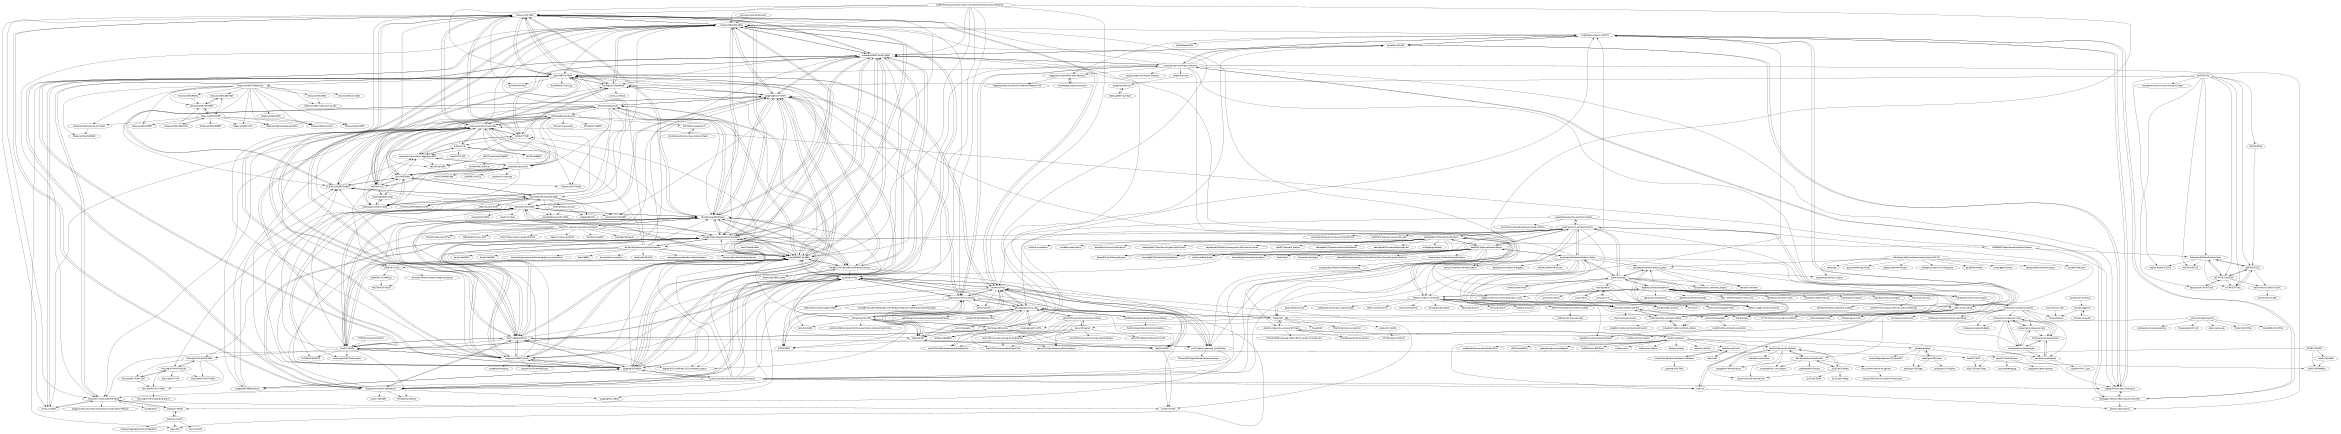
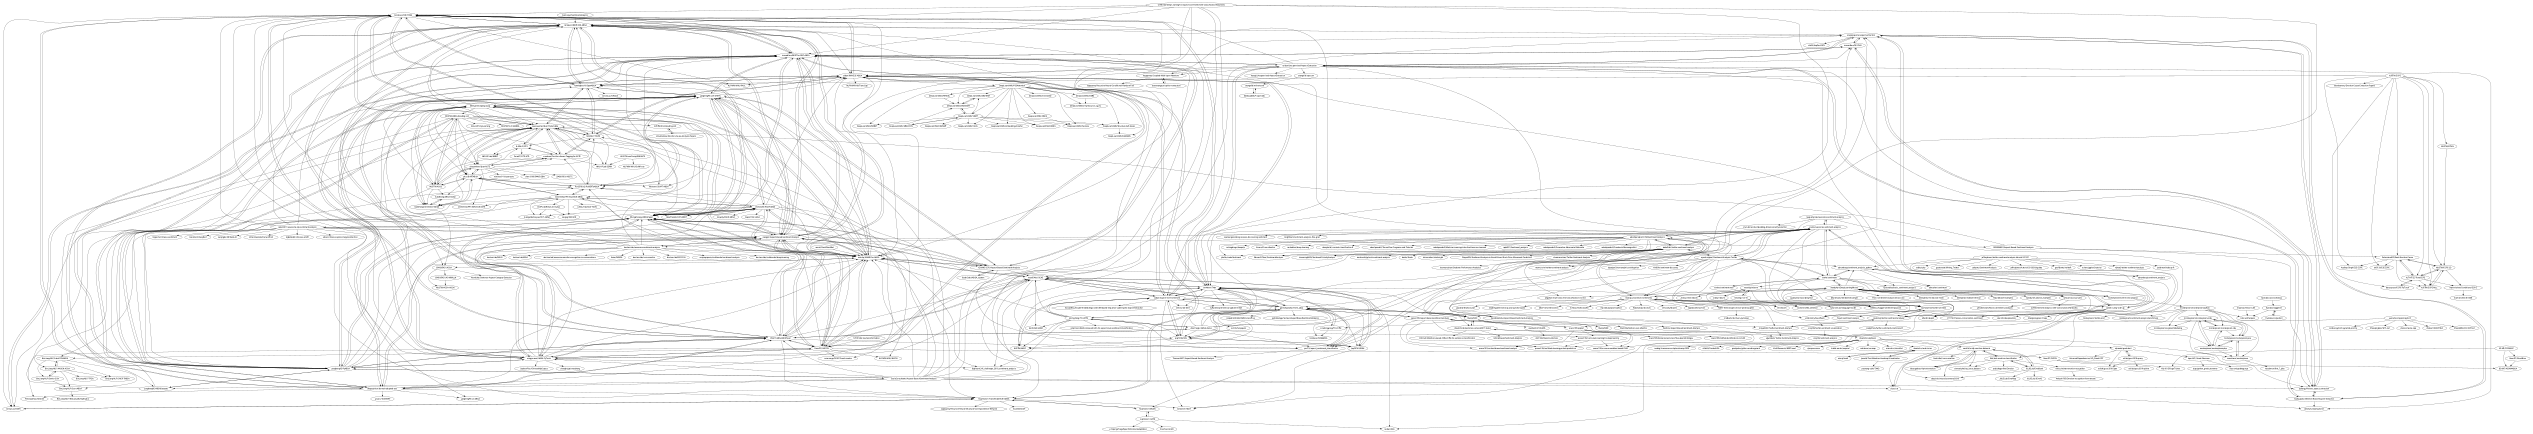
edge "lixin4ever/BERT-E2E-ABSA" -> "yangheng95/LCF-ATEPC": removed
